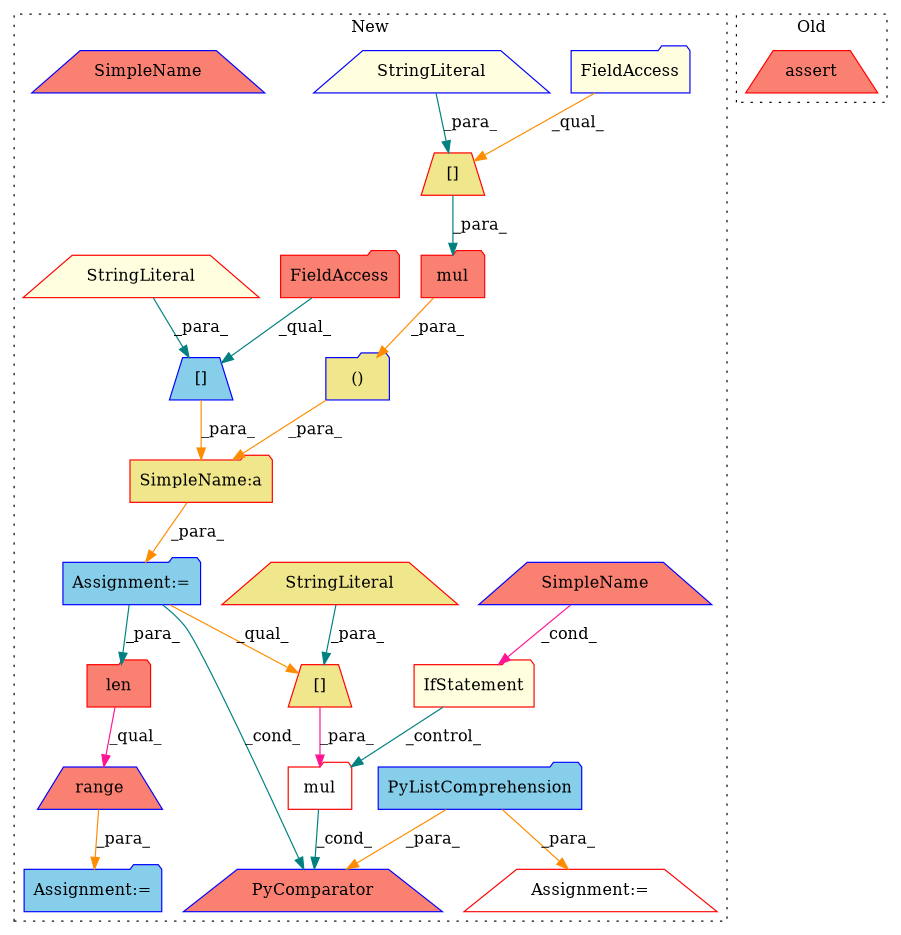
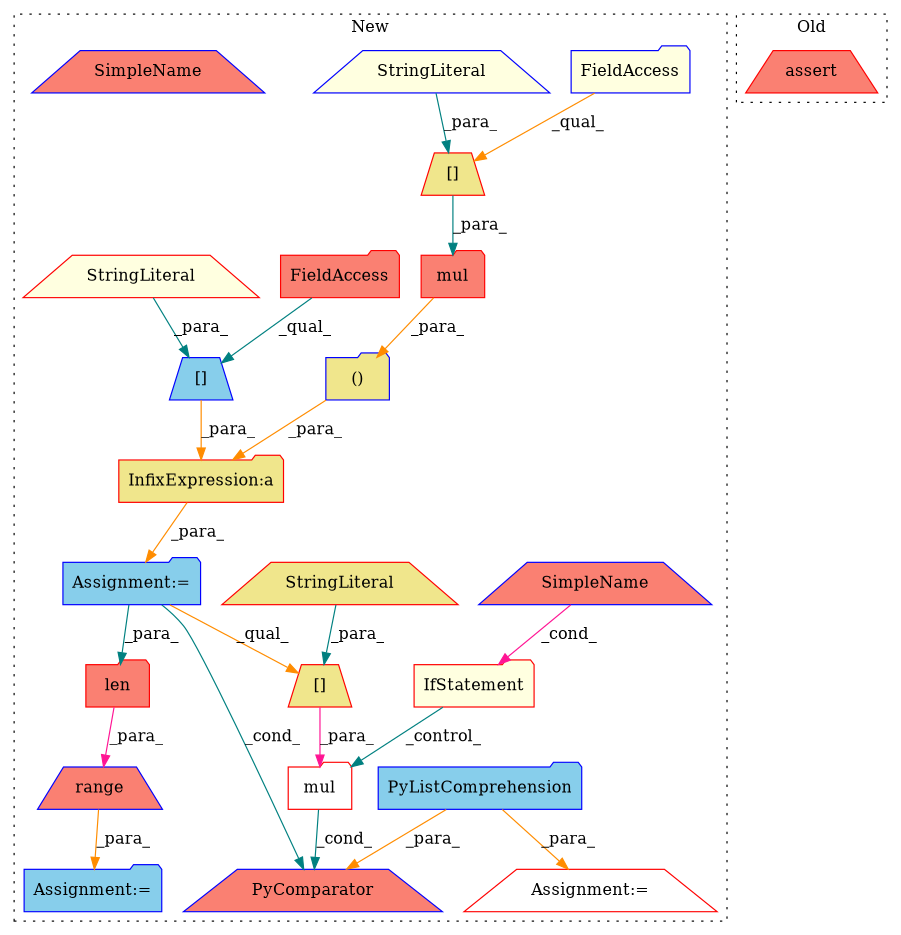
node "SimpleName:a": label "SimpleName:a" -> "InfixExpression:a"
edge "len" -> "range": label "_qual_" -> "_para_"
